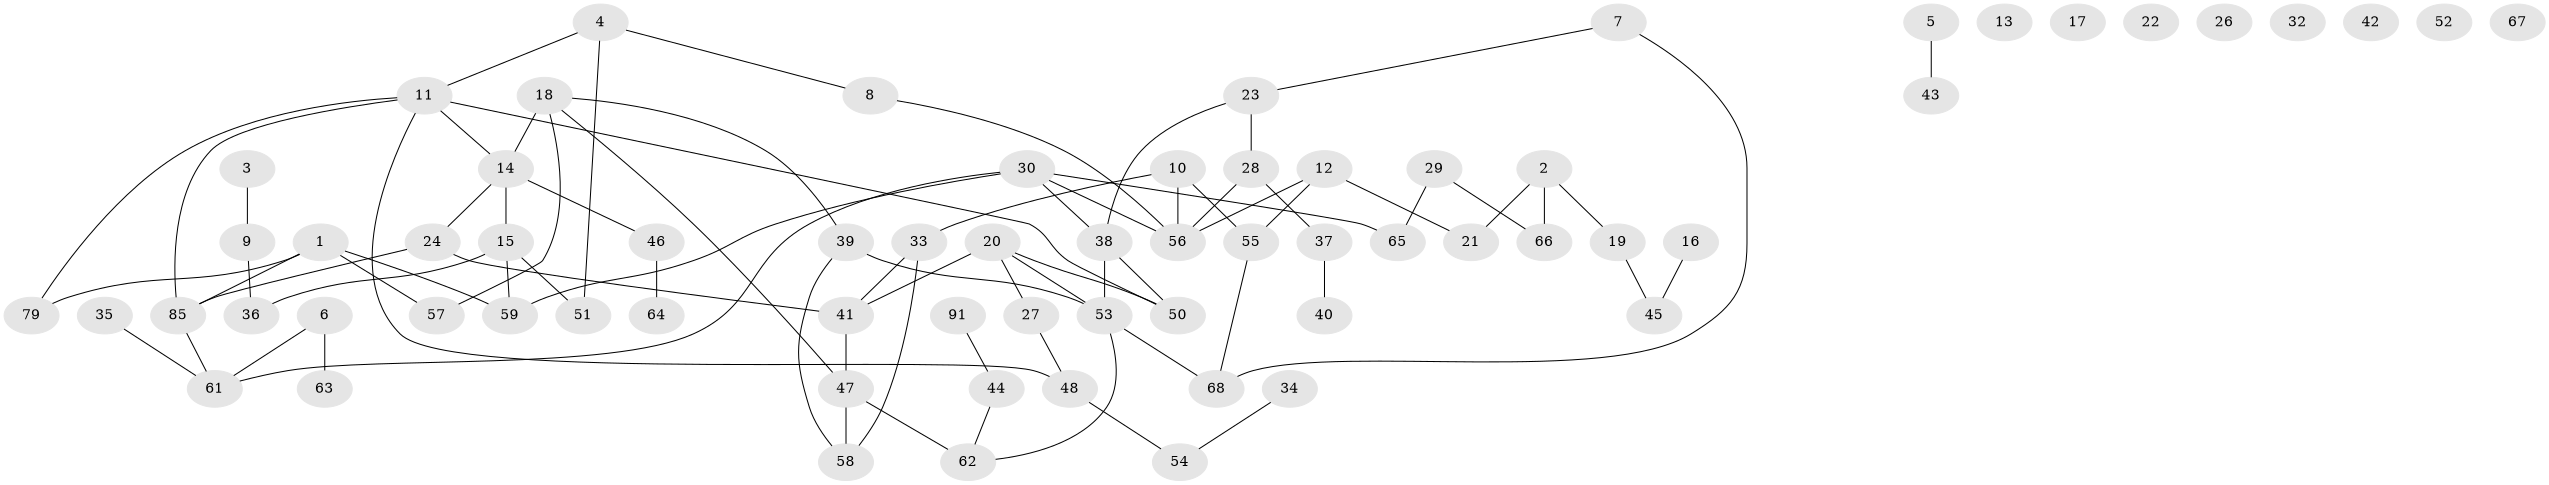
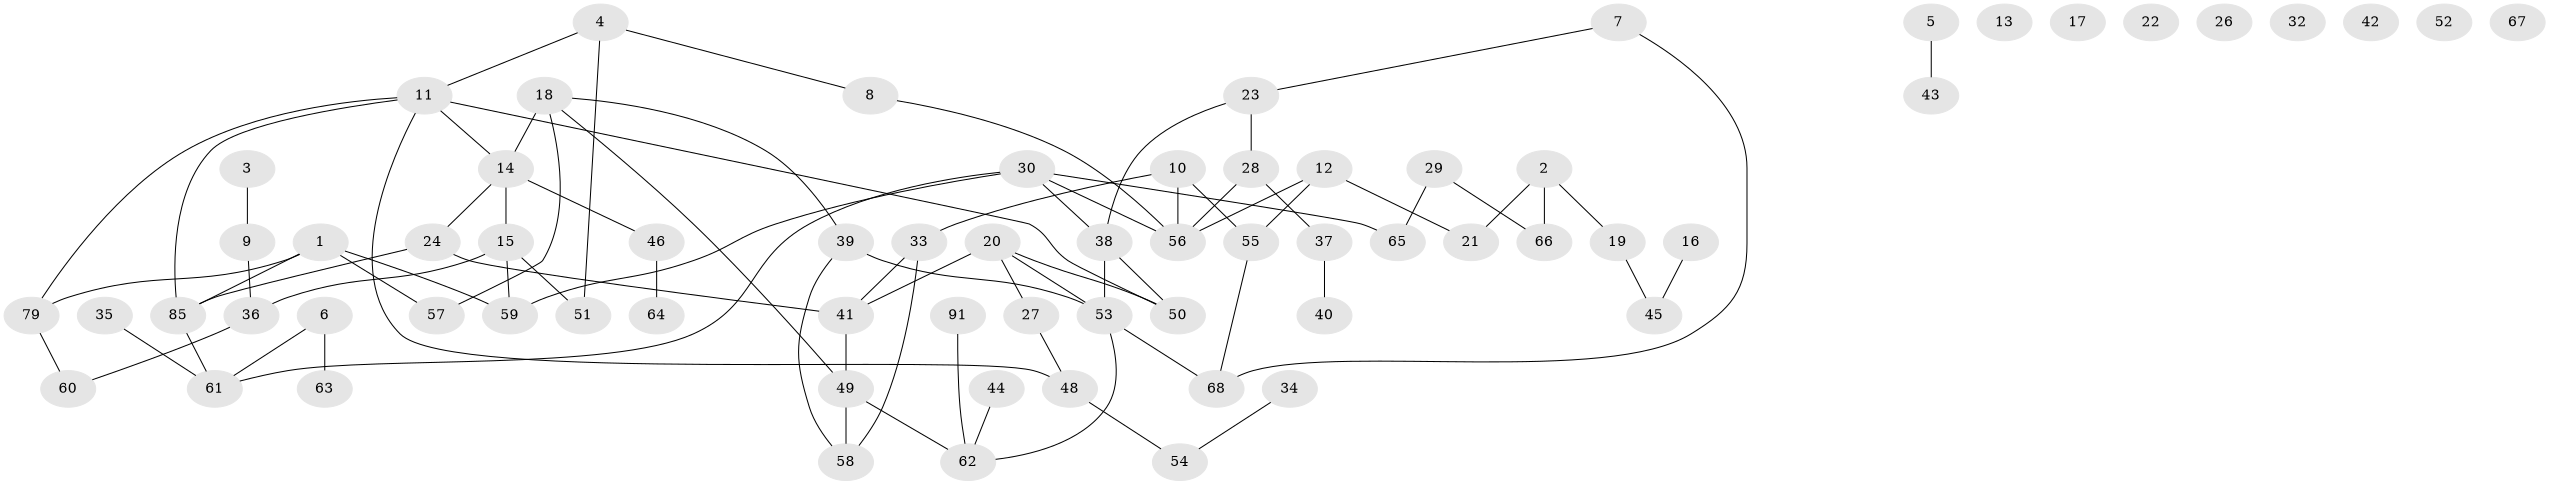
edge "91" -- "44": now "91" -- "62"
node "60": added
node "47": label "47" -> "49"
